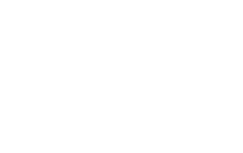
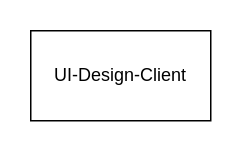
node "UI-Design-Client": added
